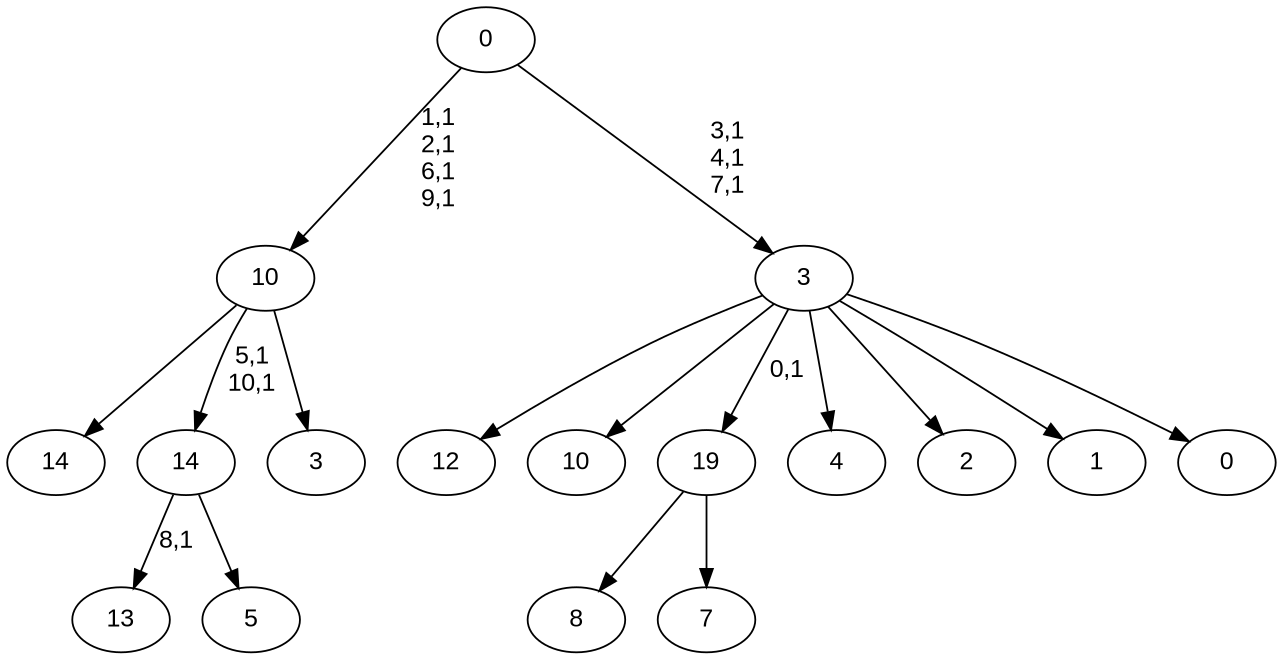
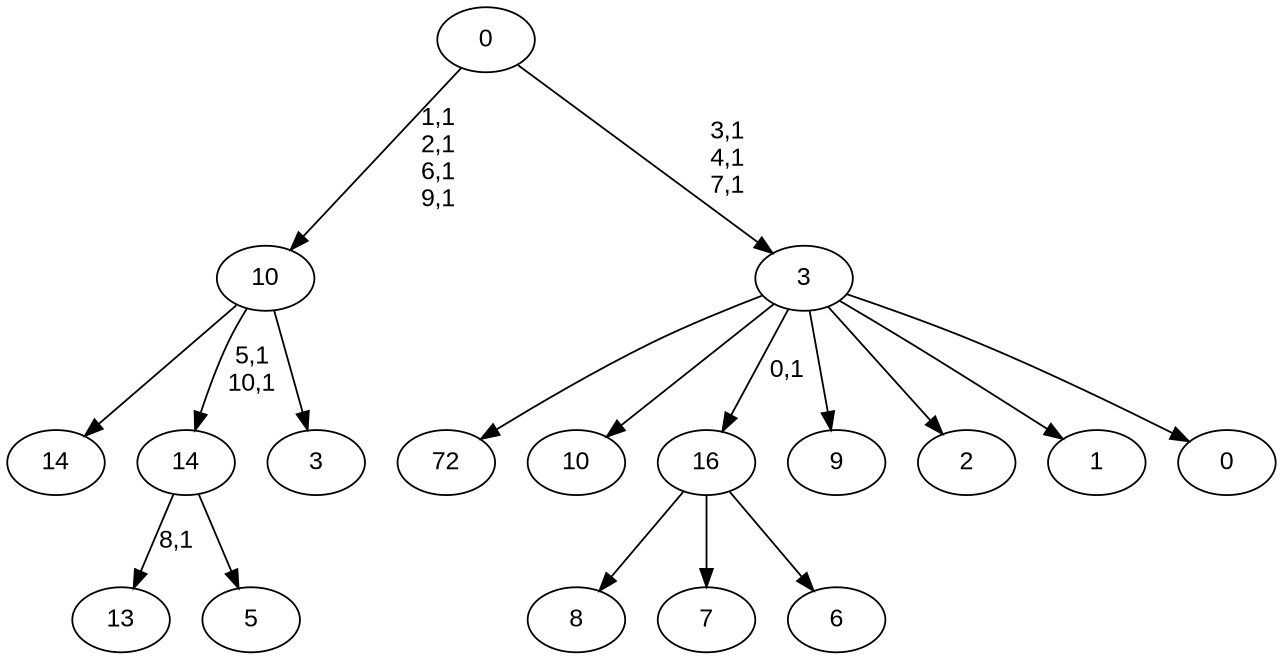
node "12": label "12" -> "72"
node "19": label "19" -> "16"
node "4": label "4" -> "9"
node "6": added
